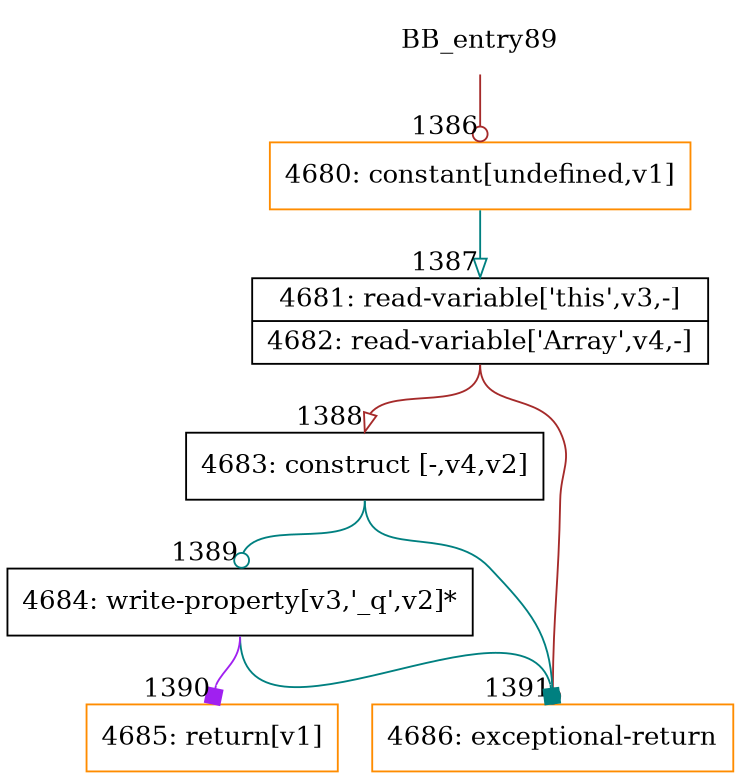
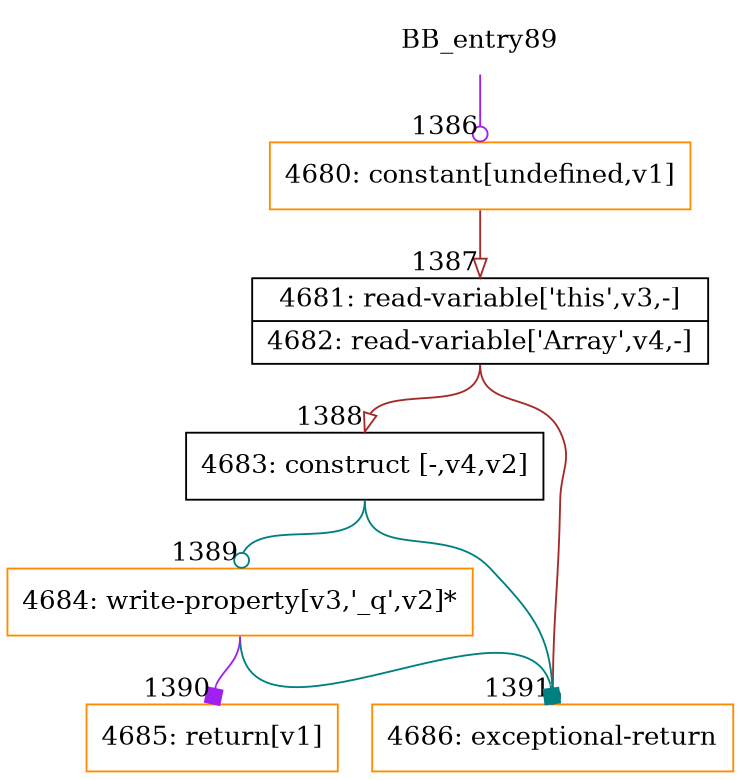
edge "BB_entry89" -> "4680: constant[undefined,v1]": color brown -> purple
edge "4680: constant[undefined,v1]" -> "4681: read-variable['this',v3,-]": color teal -> brown
node "4684: write-property[v3,'_q',v2]*": color black -> darkorange
